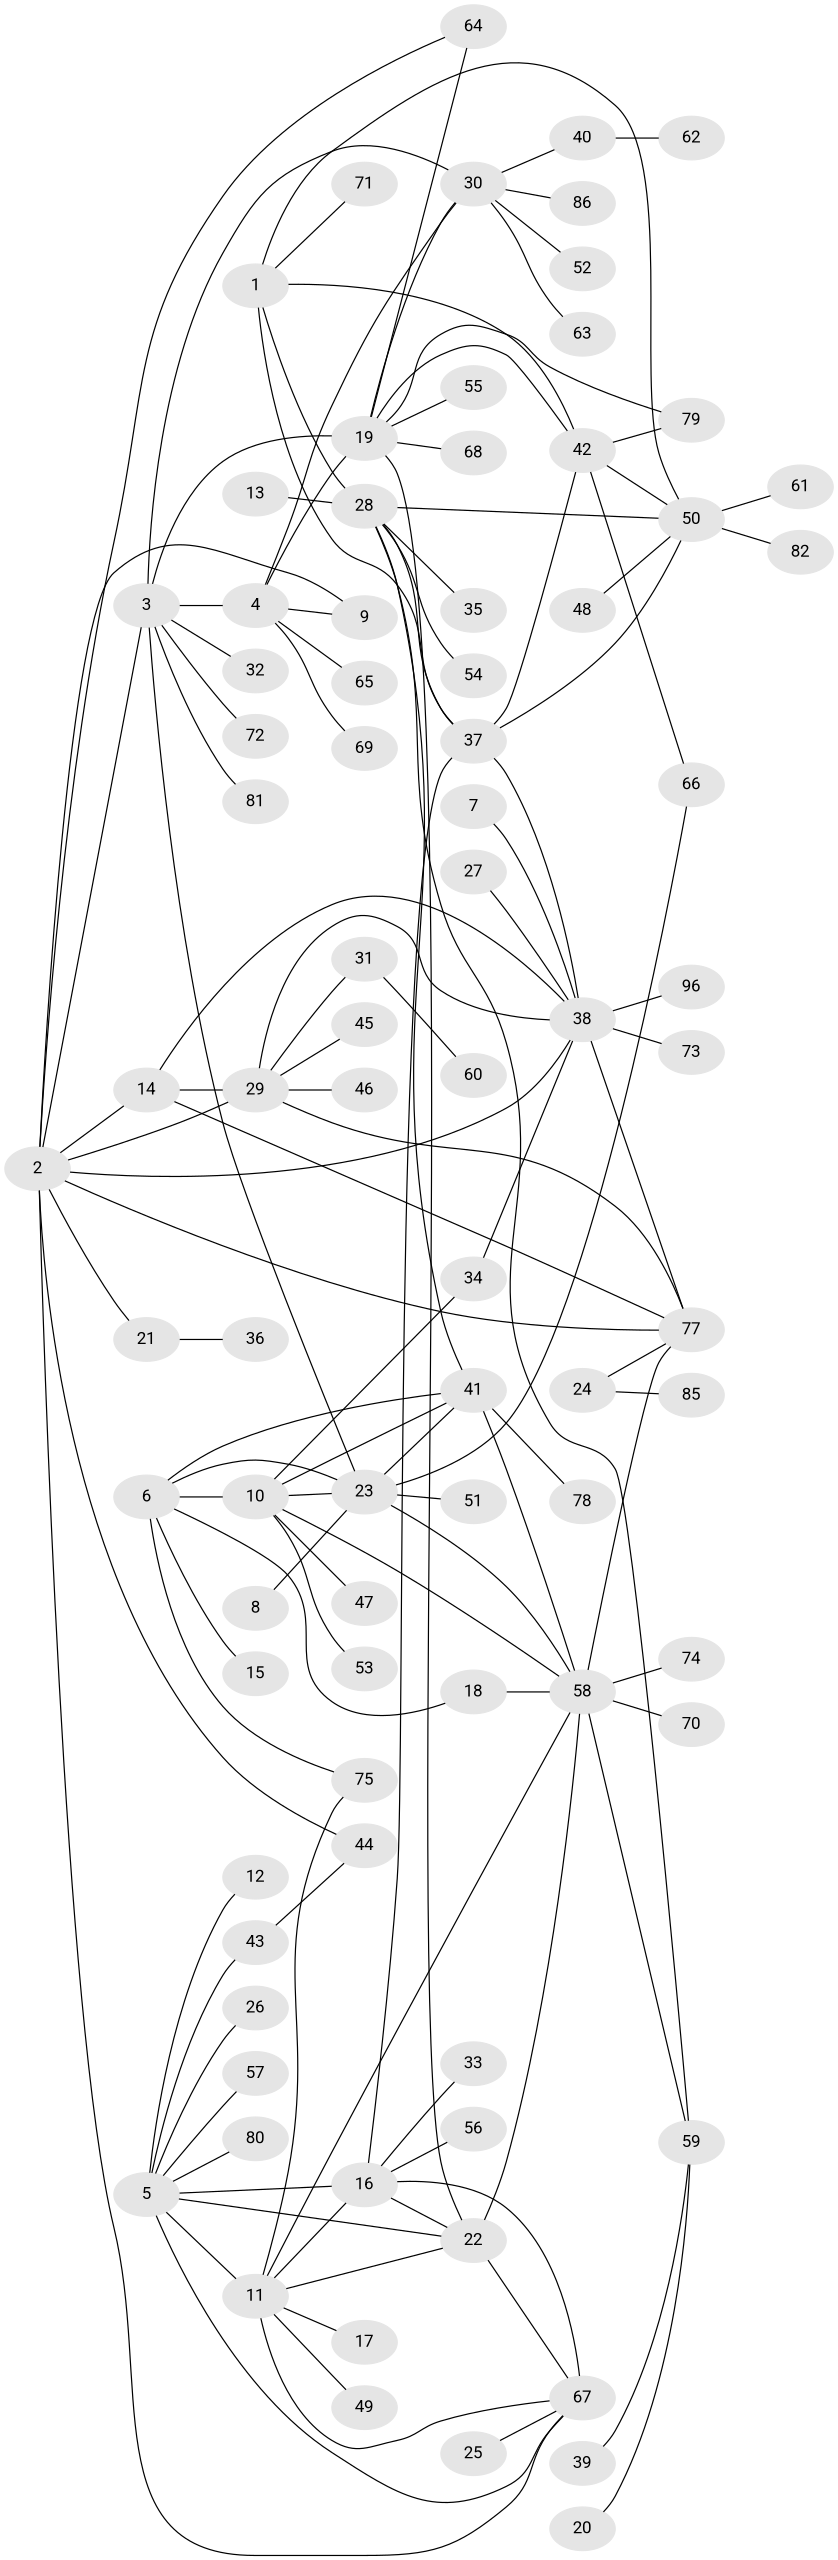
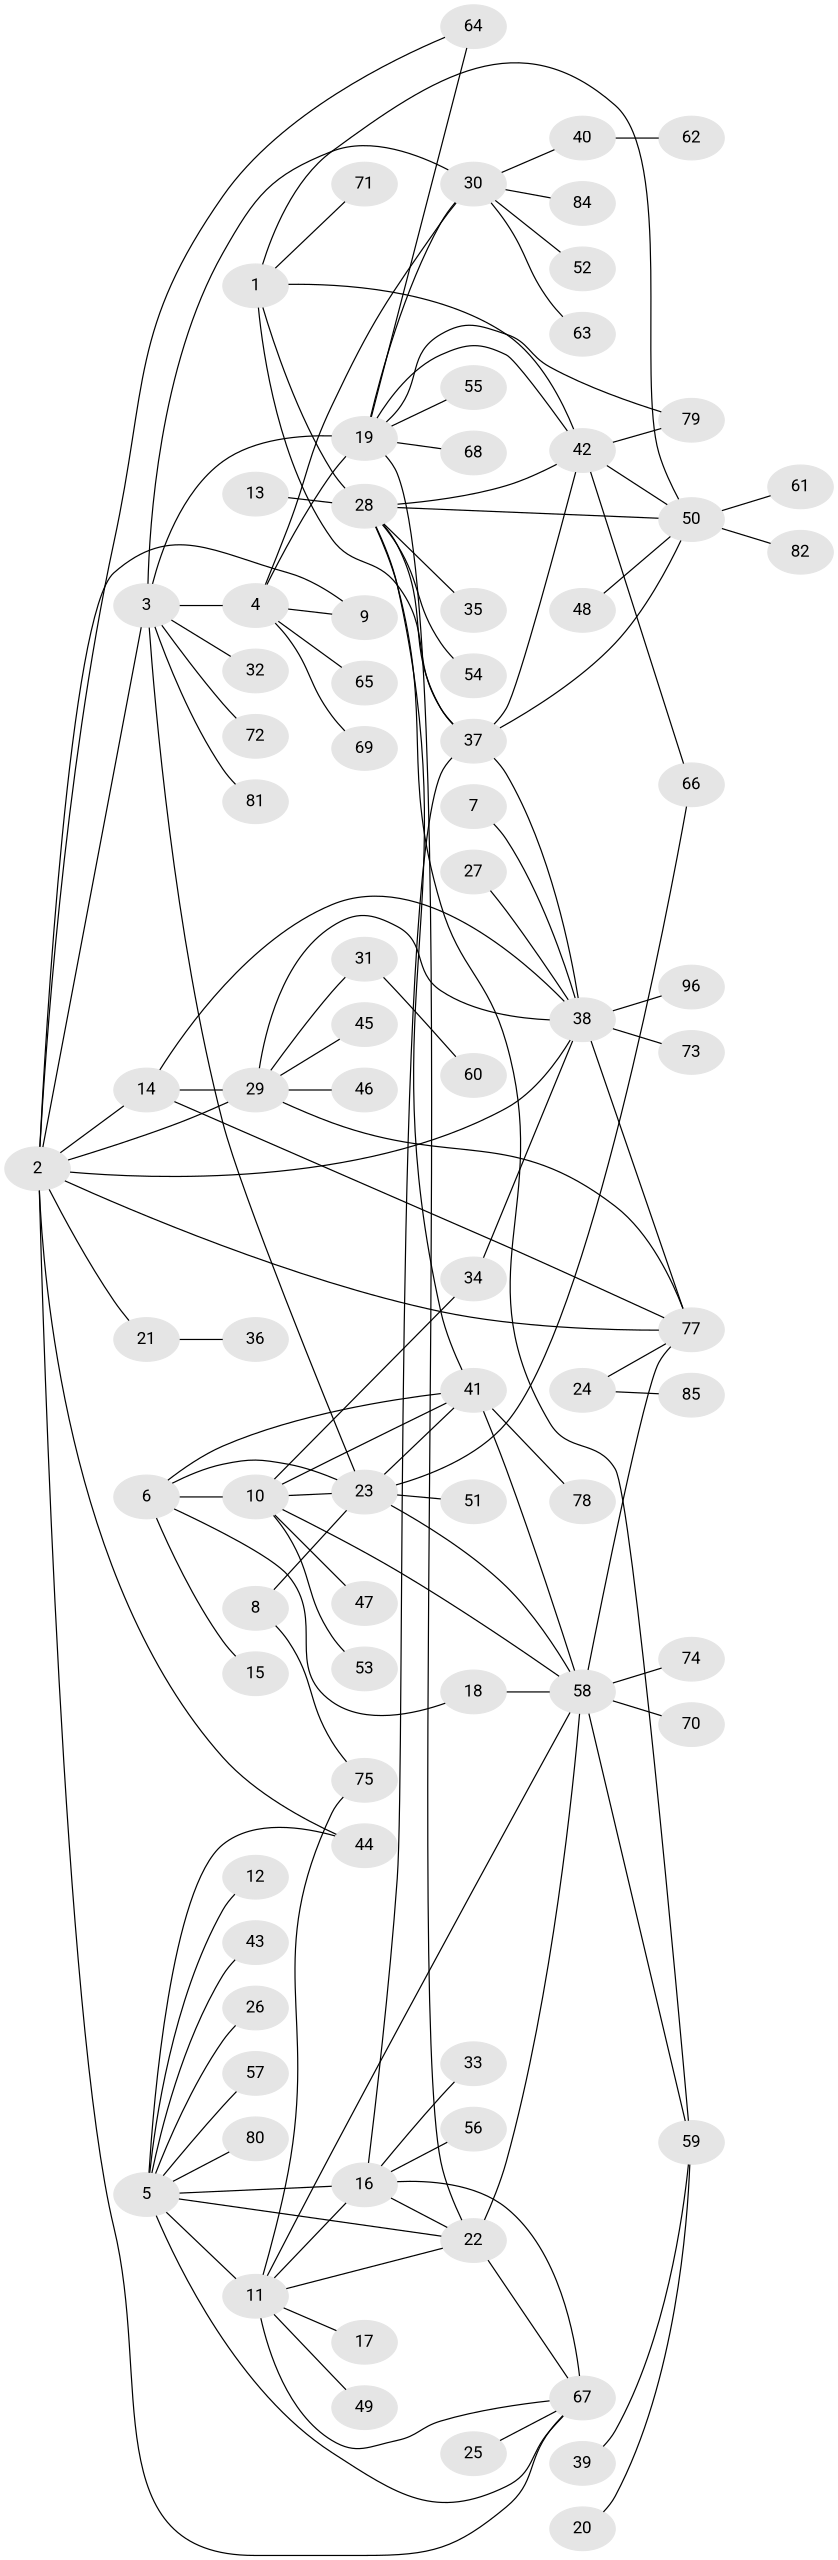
node "86": label "86" -> "84"
edge "42" -- "28": added
edge "6" -- "75": now "8" -- "75"
edge "44" -- "43": now "44" -- "5"
